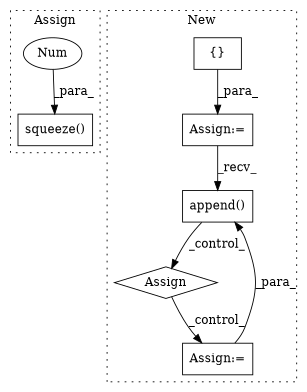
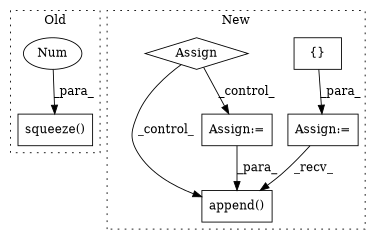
cluster "Assign": label "Assign" -> "Old"
edge "append()" -> "Assign": reversed
